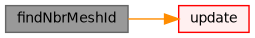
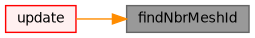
edge "findNbrMeshId" -> "update": reversed
